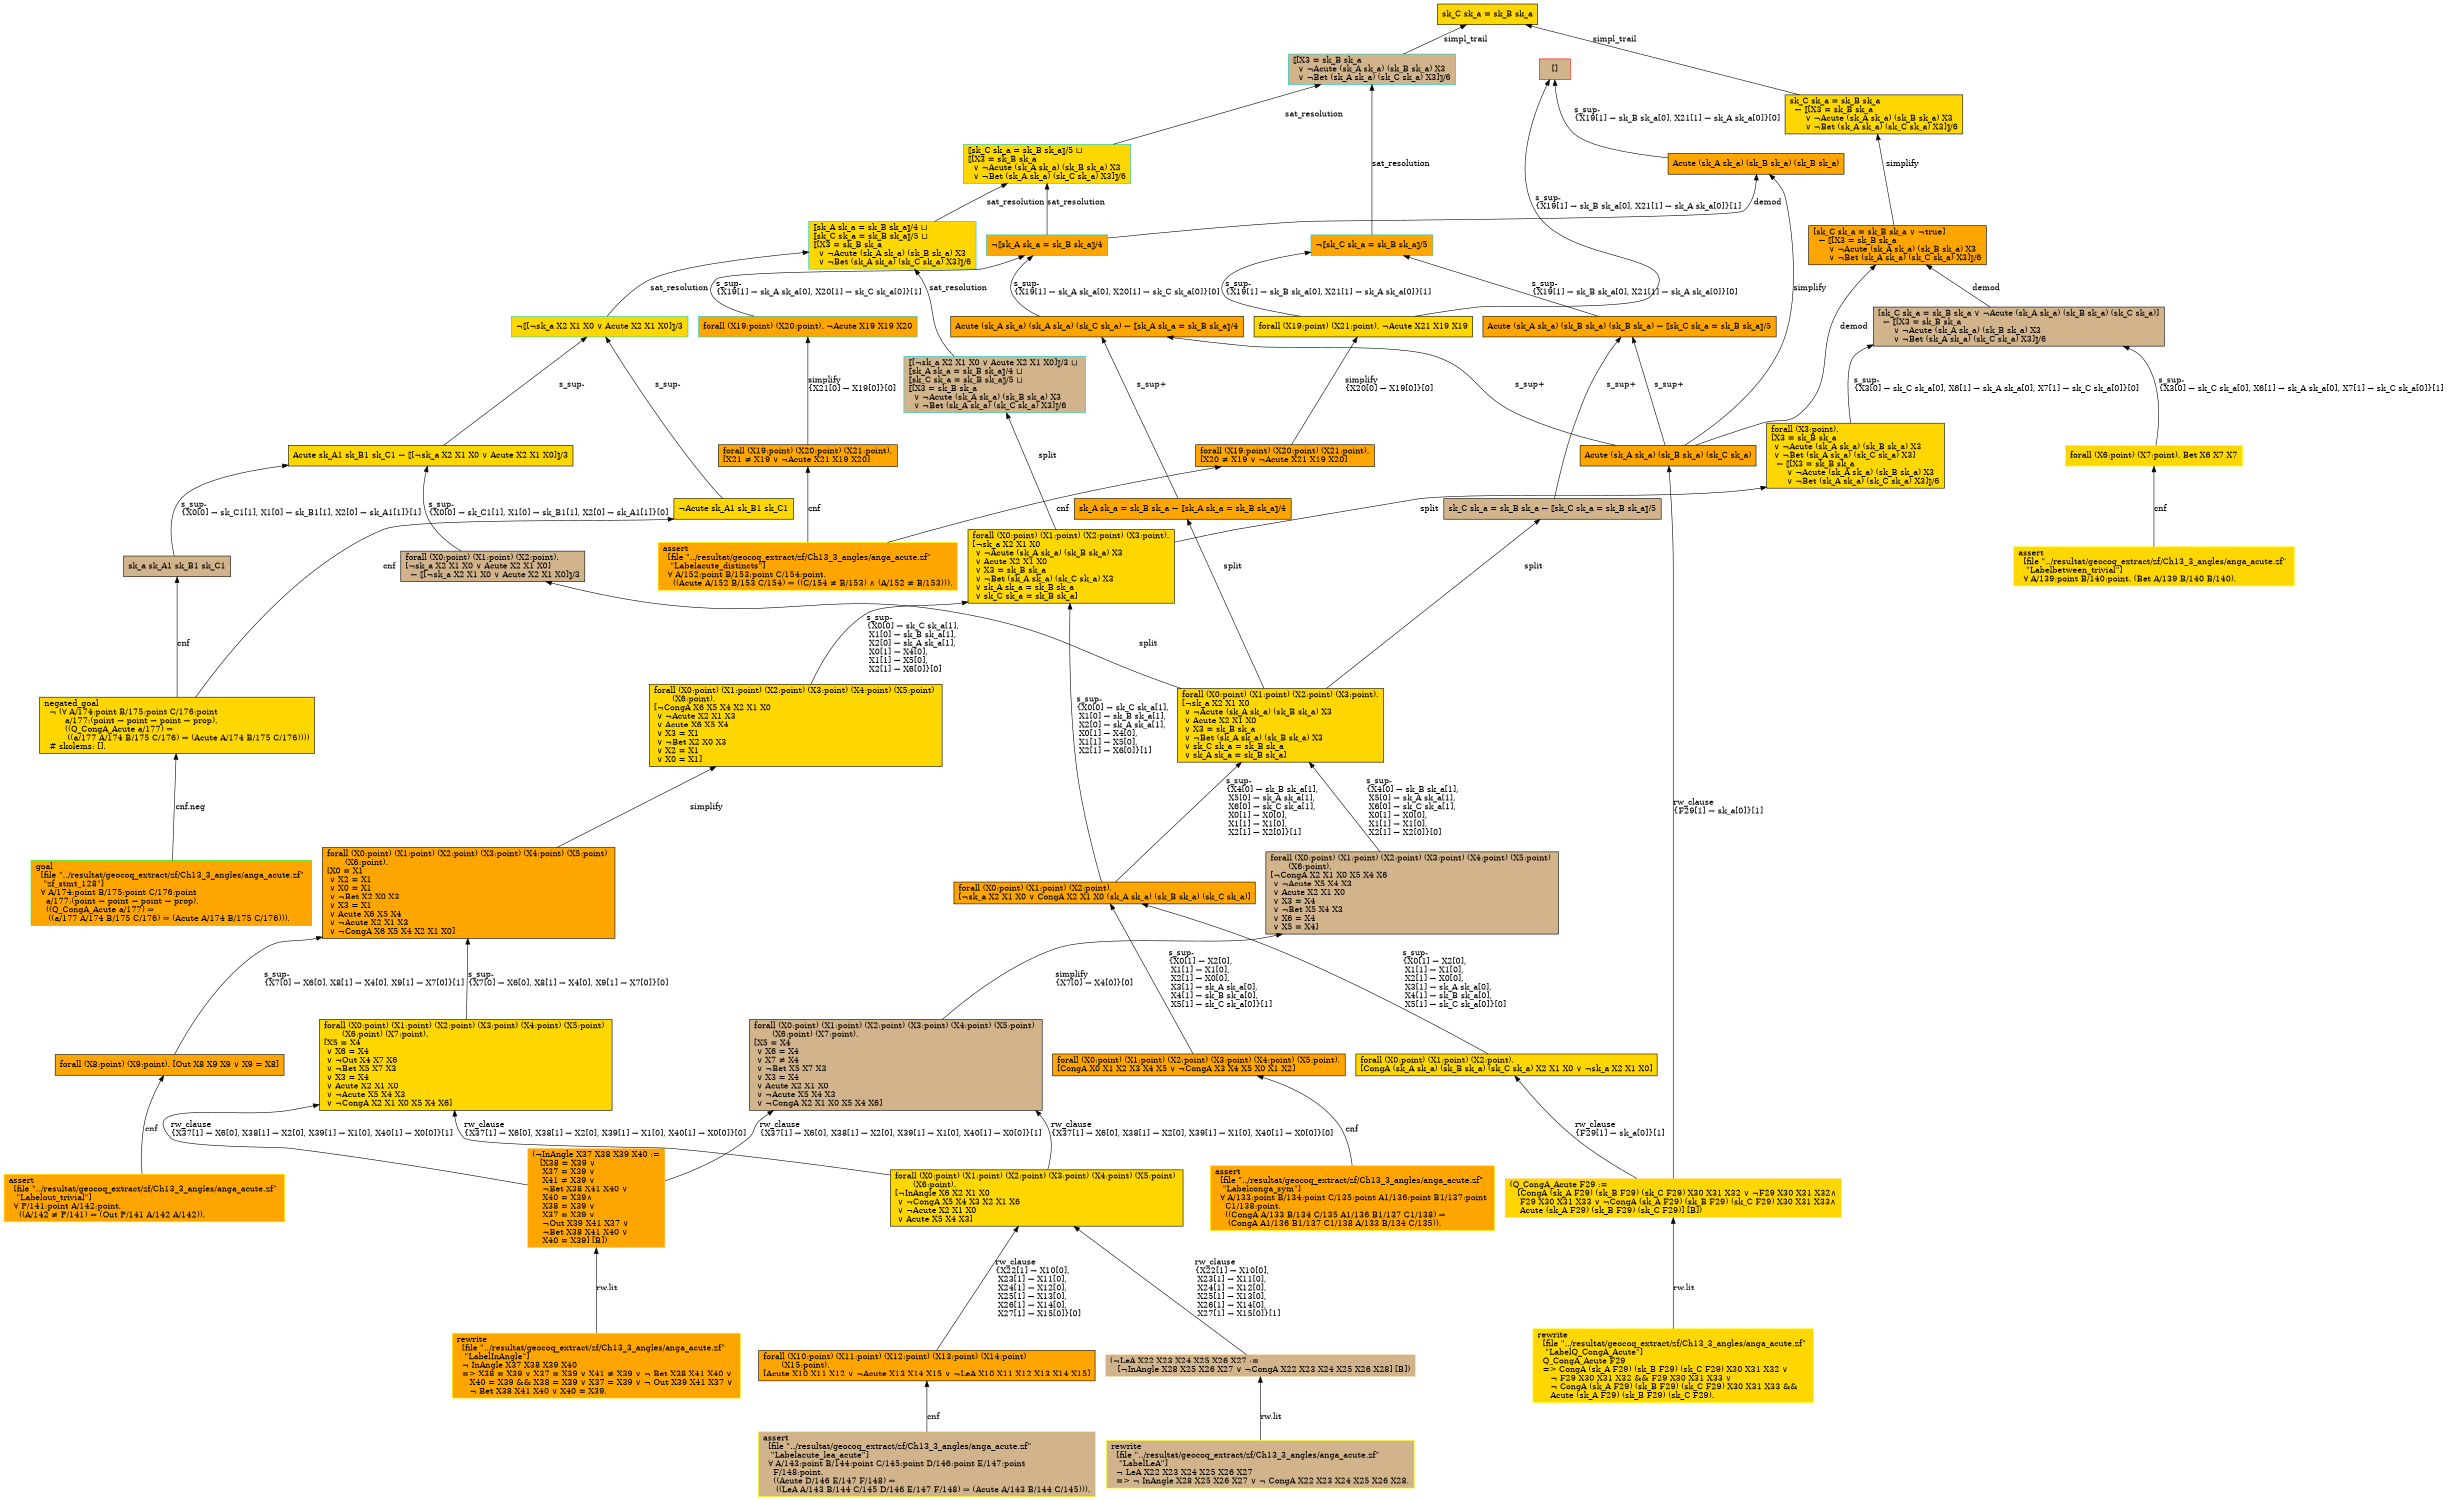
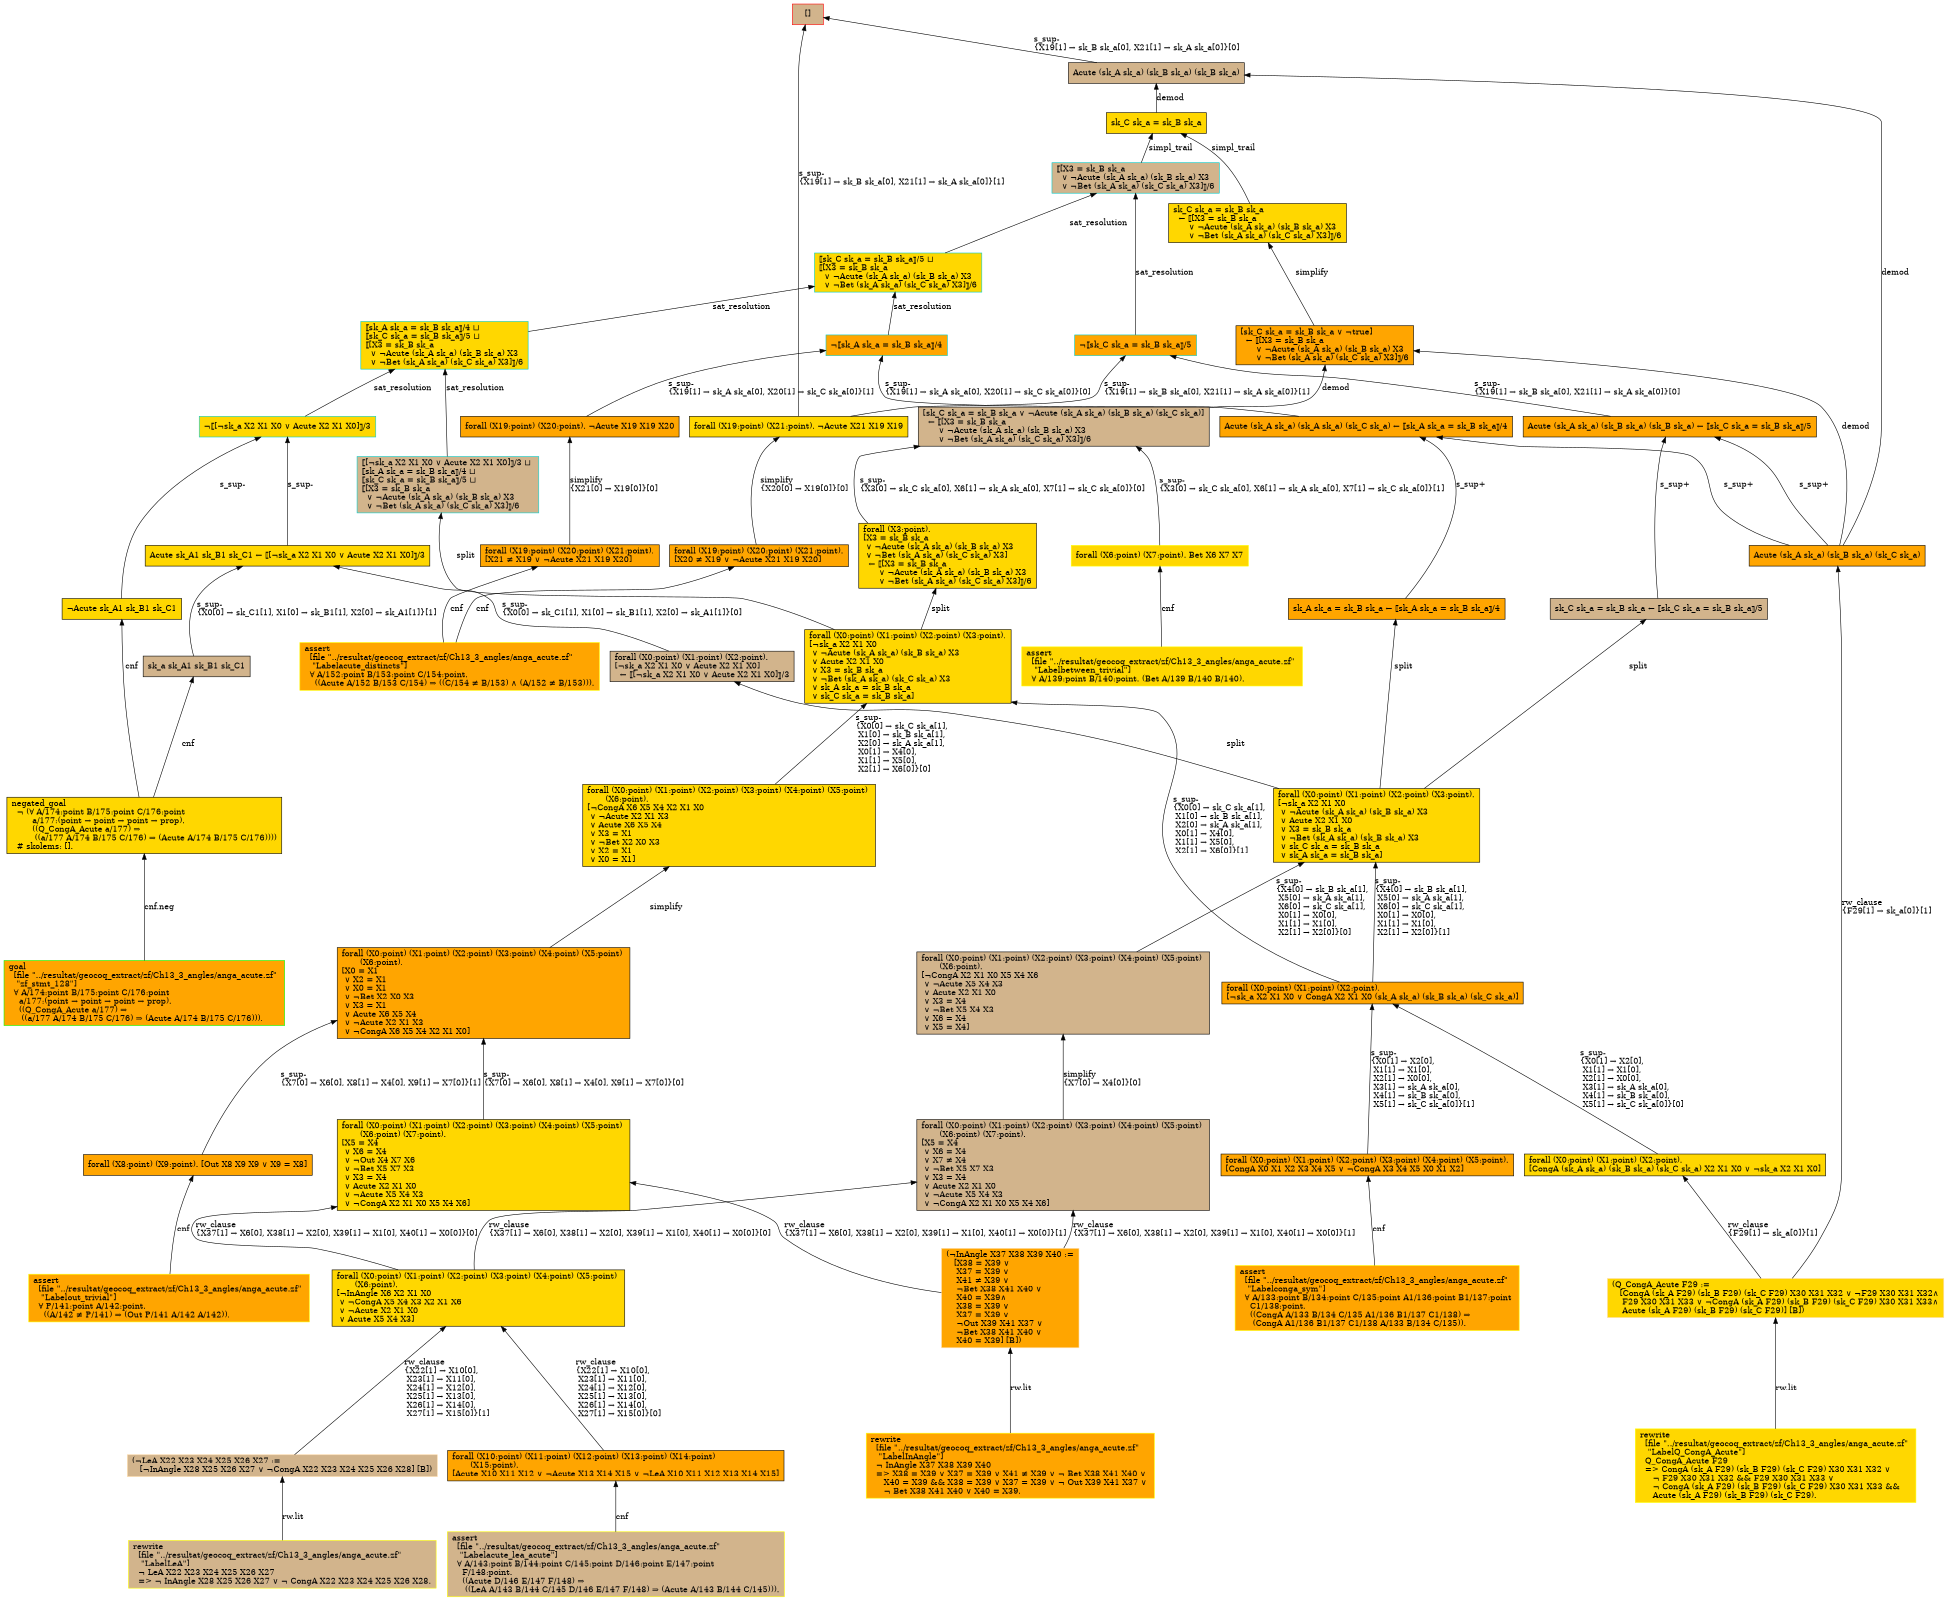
node "Acute (sk_A sk_a) (sk_B sk_a) (sk_B sk_a)": fillcolor orange -> tan
edge "¬⟦sk_A sk_a = sk_B sk_a⟧/4" -> "Acute (sk_A sk_a) (sk_B sk_a) (sk_B sk_a)": now "sk_C sk_a = sk_B sk_a" -> "Acute (sk_A sk_a) (sk_B sk_a) (sk_B sk_a)"
edge "Acute (sk_A sk_a) (sk_B sk_a) (sk_C sk_a)" -> "Acute (sk_A sk_a) (sk_B sk_a) (sk_B sk_a)": label "simplify" -> "demod"
node "forall (X19:point) (X20:point). ¬Acute X19 X19 X20": color cyan3 -> black
